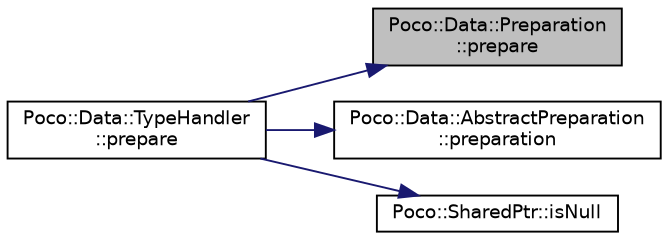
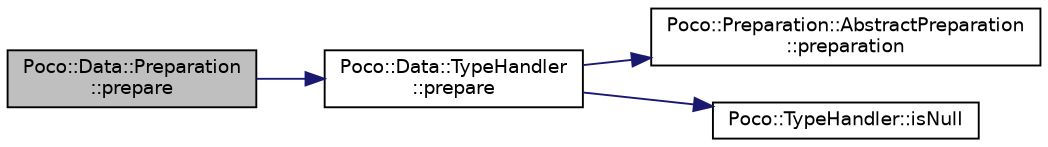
edge "Poco::Data::TypeHandler ::prepare" -> "Poco::Data::Preparation ::prepare": reversed
node "Poco::Data::AbstractPreparation ::preparation": label "Poco::Data::AbstractPreparation ::preparation" -> "Poco::Preparation::AbstractPreparation ::preparation"
node "Poco::SharedPtr::isNull": label "Poco::SharedPtr::isNull" -> "Poco::TypeHandler::isNull"
